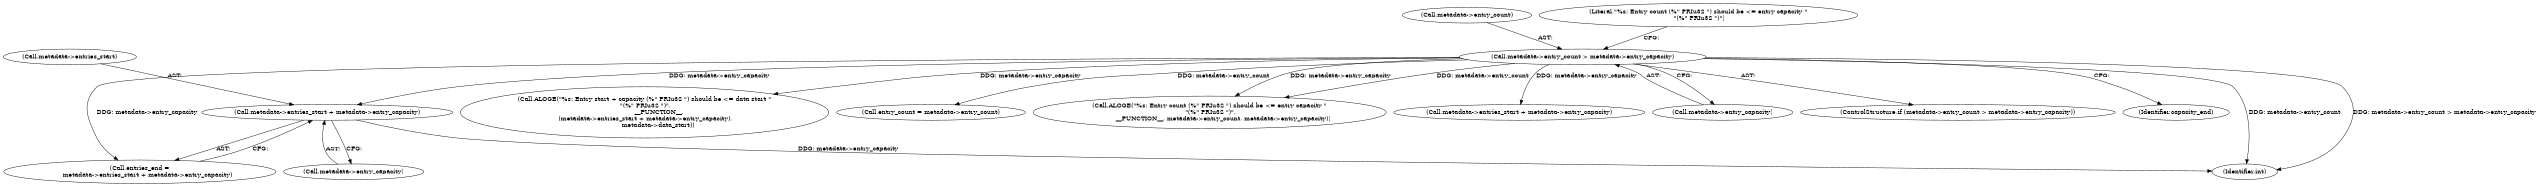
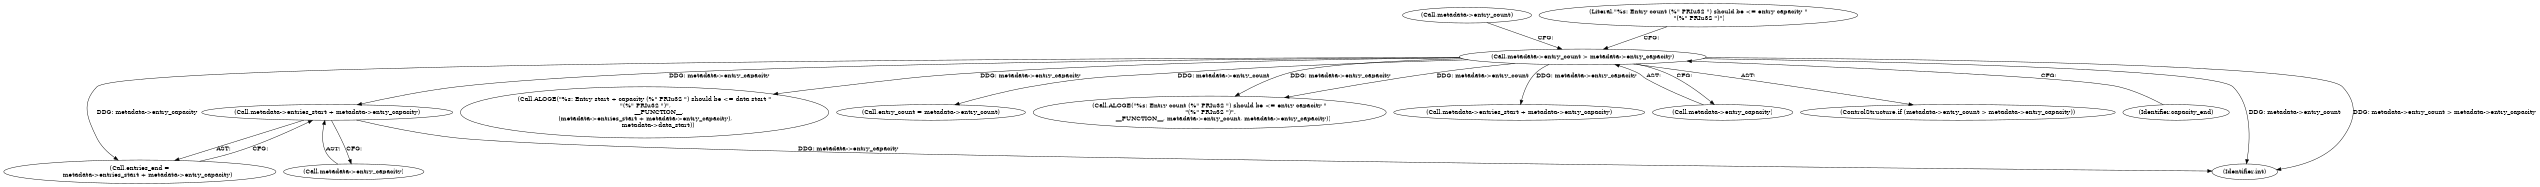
edge "(Call,metadata->entry_count)" -> "(Call,metadata->entry_count > metadata->entry_capacity)": label "AST: " -> "CFG: "
node "(Call,metadata->entries_start)": removed
edge "(Call,metadata->entry_count > metadata->entry_capacity)" -> "(Identifier,capacity_end)": reversed
